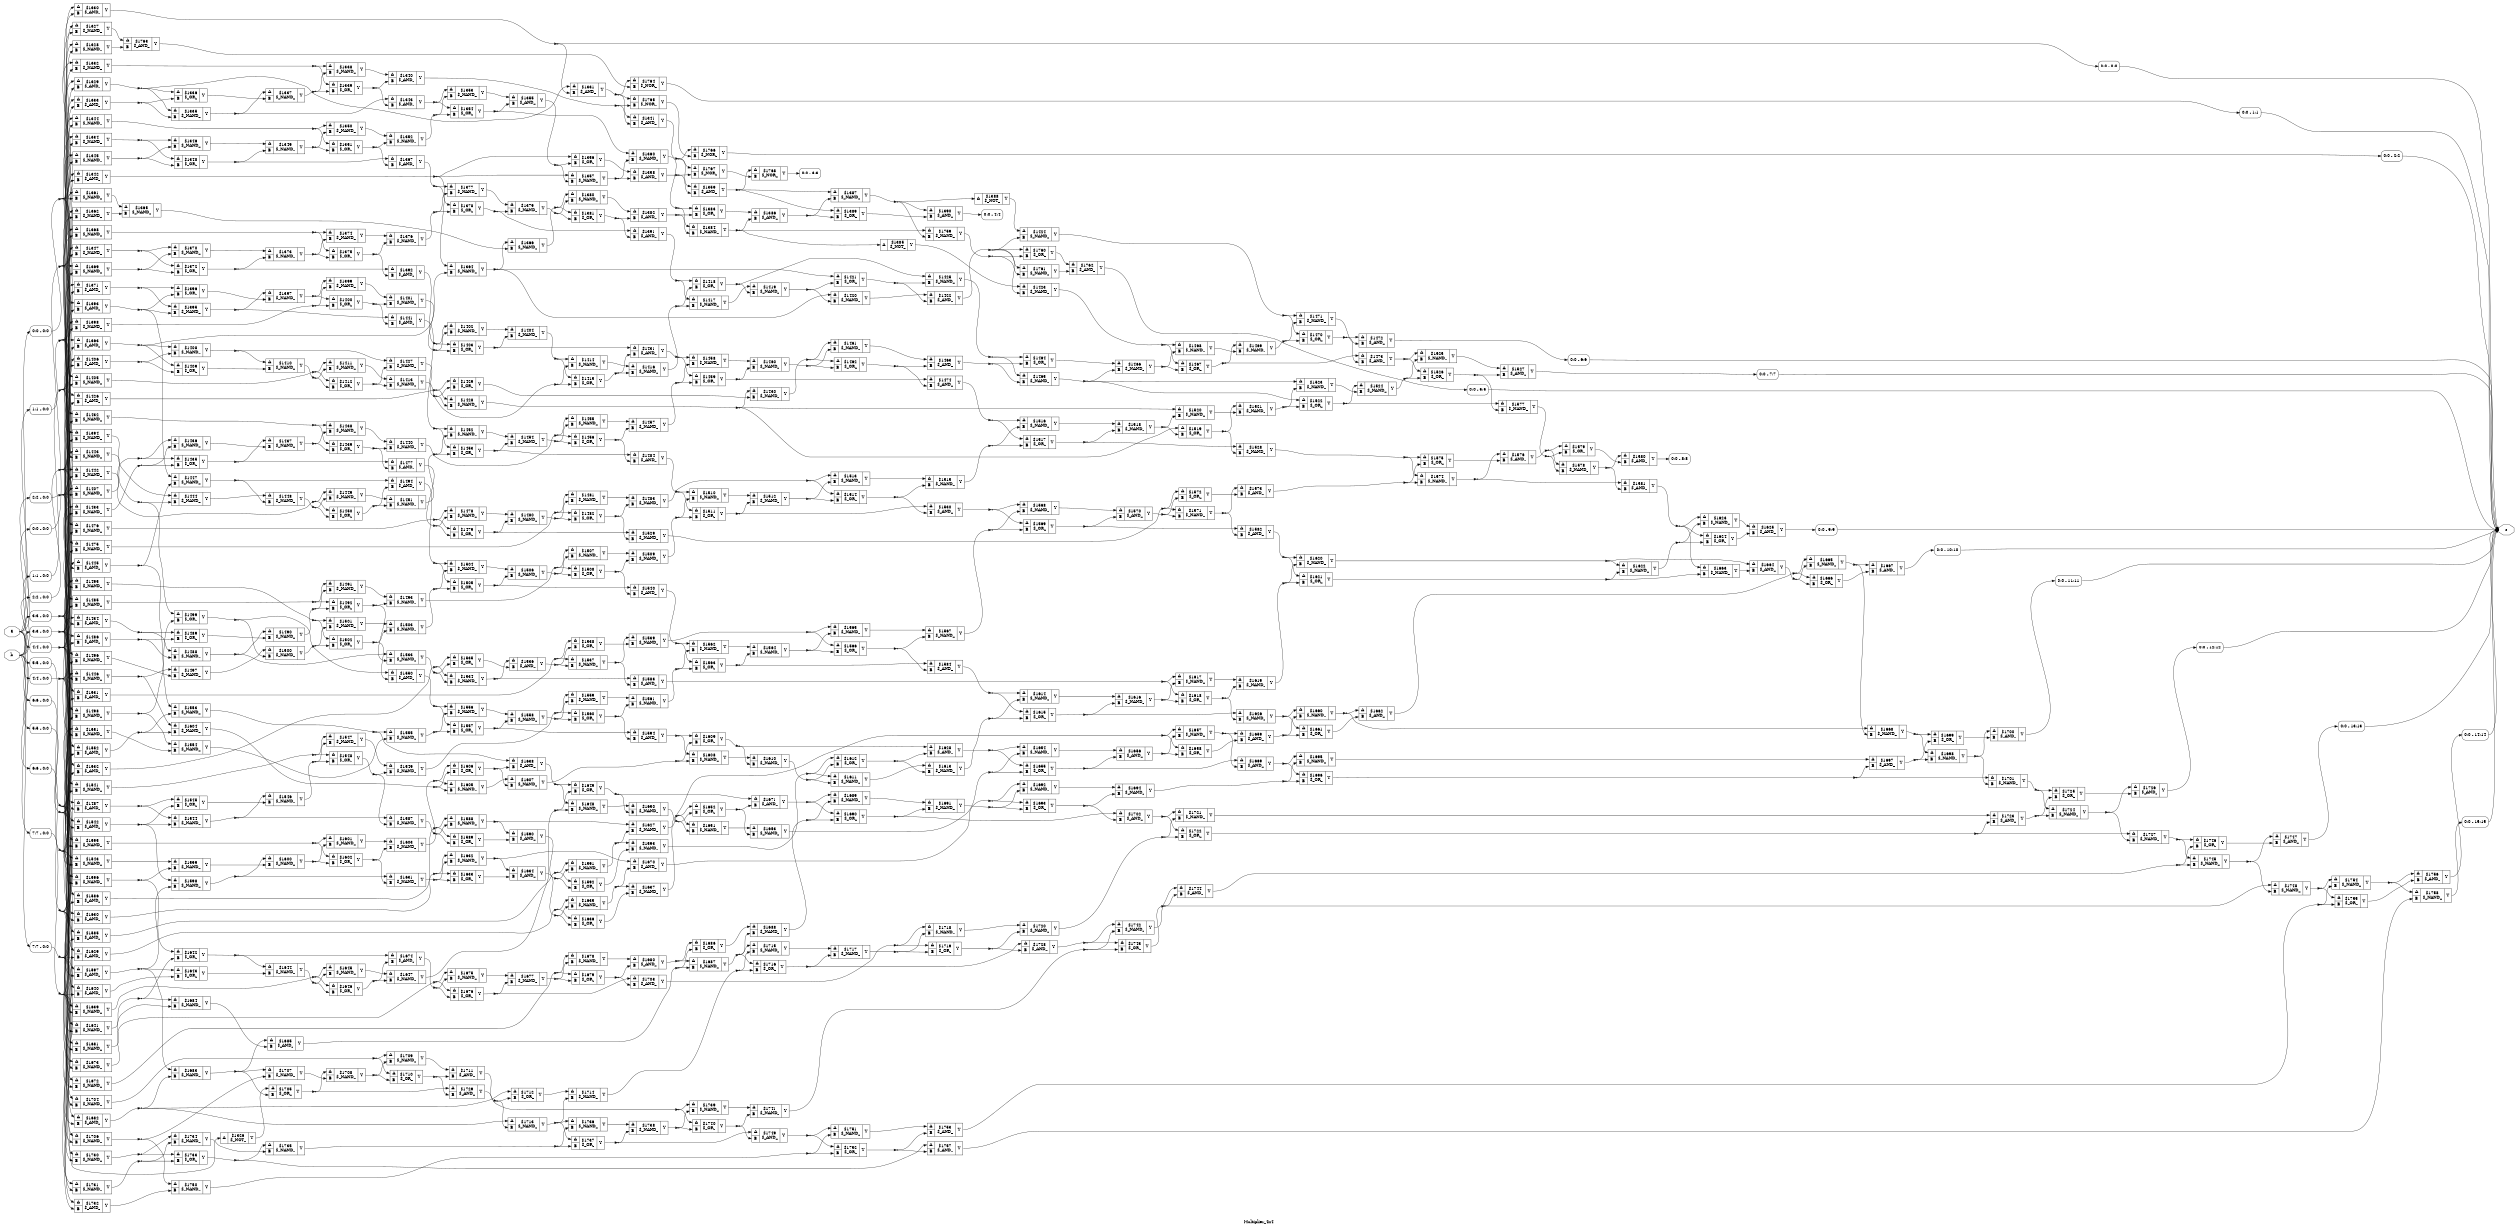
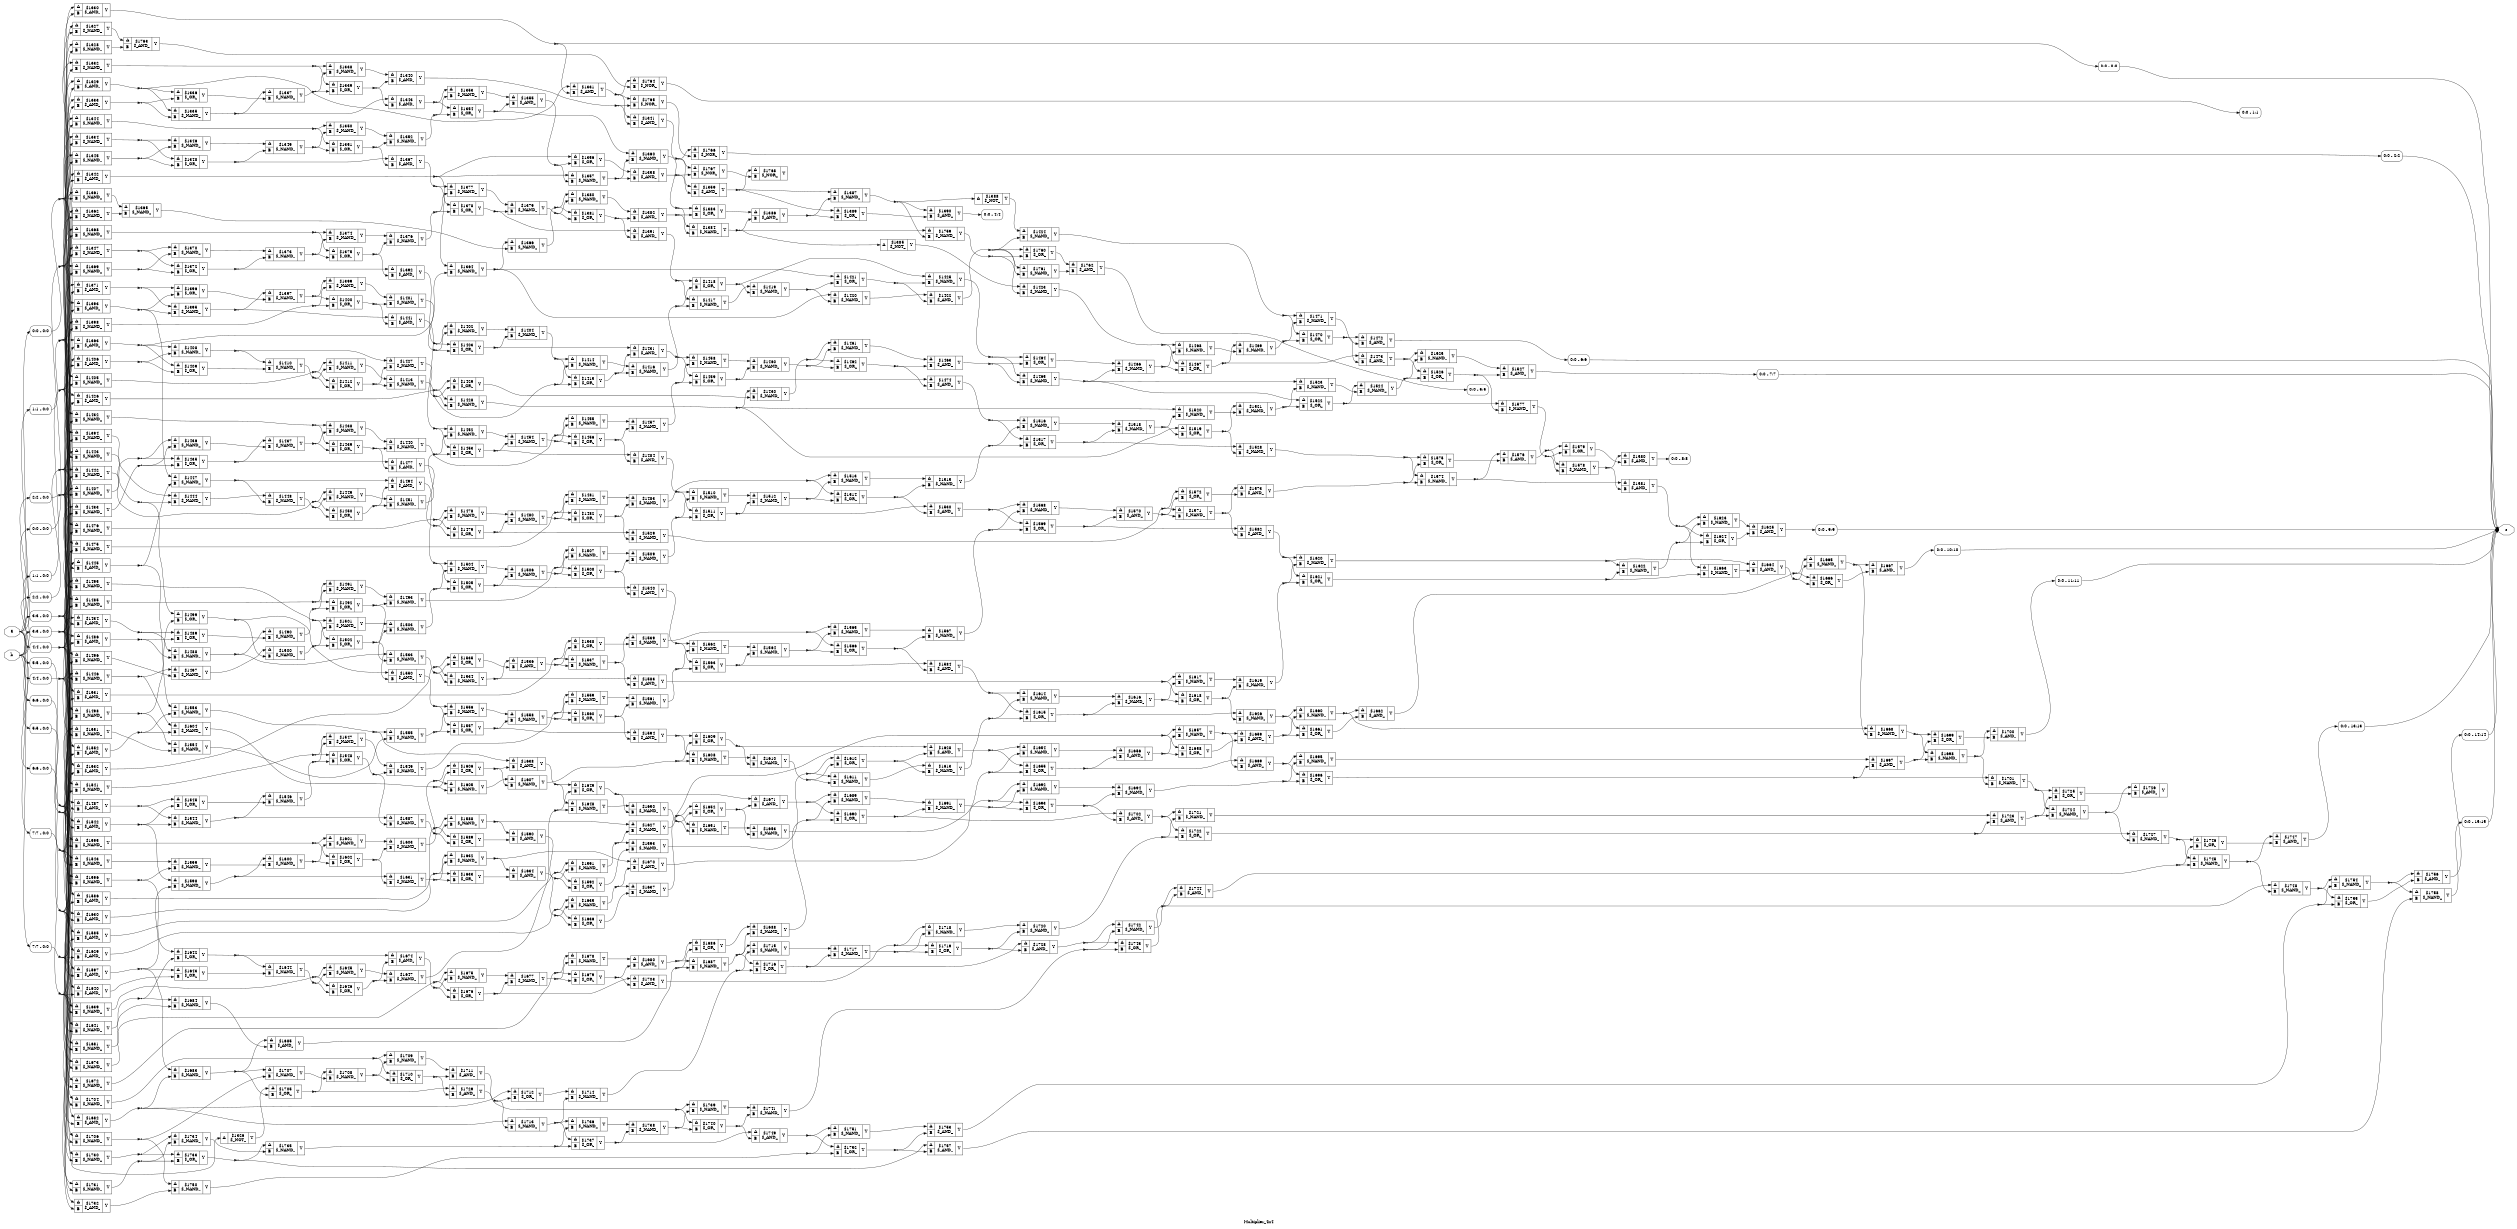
node "0:0 - 3:3": removed
edge "0:0 - 1:1" -> "s": removed
edge "0:0 - 5:5" -> "s": removed
node "0:0 - 12:12": removed
